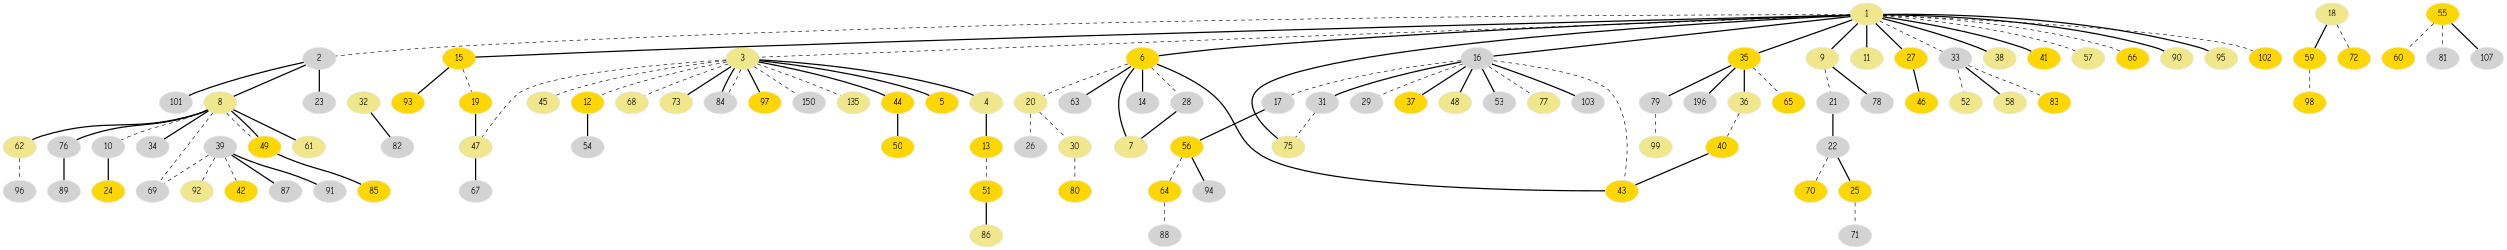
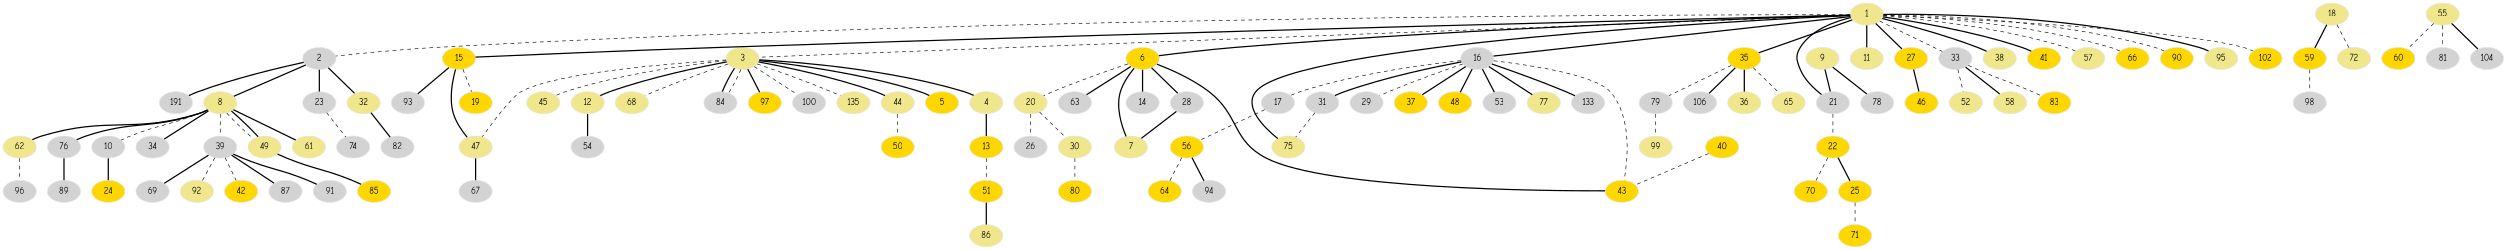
node "55": fillcolor gold -> khaki
edge "1" -- "90": style bold -> dashed
edge "1" -- "9": now "1" -- "21"
node "90": fillcolor khaki -> gold
node "72": fillcolor gold -> khaki
node "107": label "107" -> "104"
edge "3" -- "12": style dashed -> bold
edge "9" -- "21": style dashed -> bold
edge "2" -- "32": added
edge "6" -- "28": style dashed -> bold
edge "16" -- "77": style dashed -> bold
edge "35" -- "79": style bold -> dashed
node "101": label "101" -> "191"
node "93": fillcolor gold -> lightgrey
node "12": fillcolor gold -> khaki
node "73": removed
node "150": label "150" -> "100"
node "44": fillcolor gold -> khaki
node "48": fillcolor khaki -> gold
node "103": label "103" -> "133"
node "196": label "196" -> "106"
node "65": fillcolor gold -> khaki
node "98": fillcolor gold -> lightgrey
edge "19" -- "47": now "15" -- "47"
edge "44" -- "50": style bold -> dashed
edge "36" -- "40": removed
edge "21" -- "22": style bold -> dashed
edge "17" -- "56": style bold -> dashed
edge "8" -- "69": now "8" -- "39"
node "49": fillcolor gold -> khaki
node "74": added
node "22": fillcolor lightgrey -> gold
edge "39" -- "69": style dashed -> bold
edge "40" -- "43": style bold -> dashed
node "88": removed
node "71": fillcolor lightgrey -> gold
